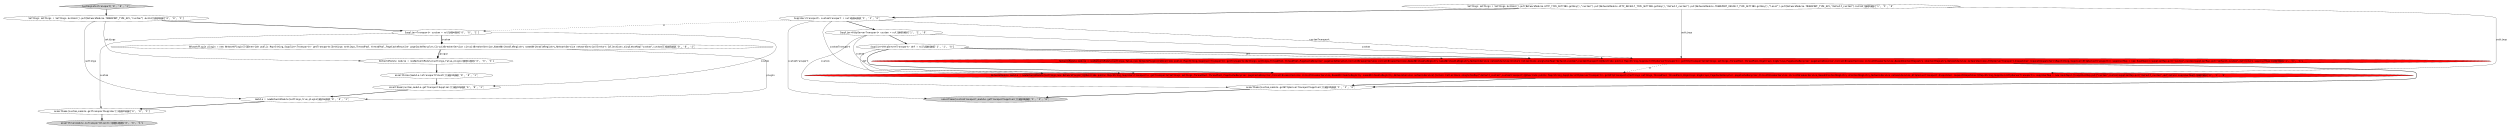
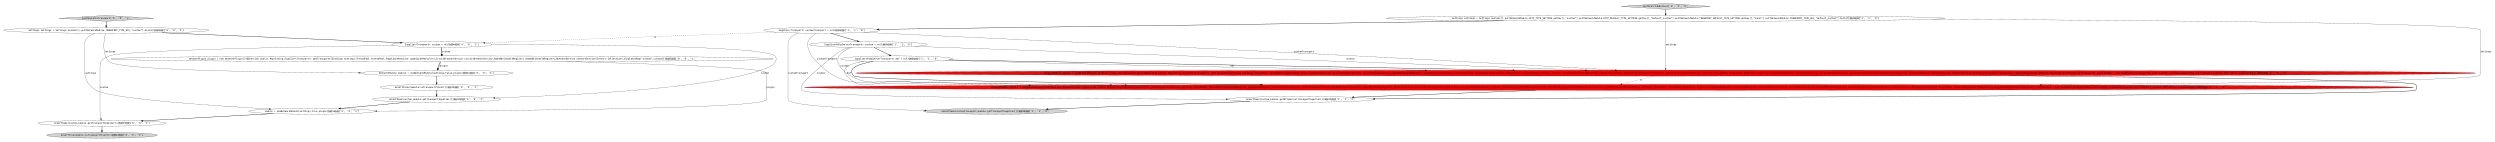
node "testOverrideDefault['0', '1', '0']": added
